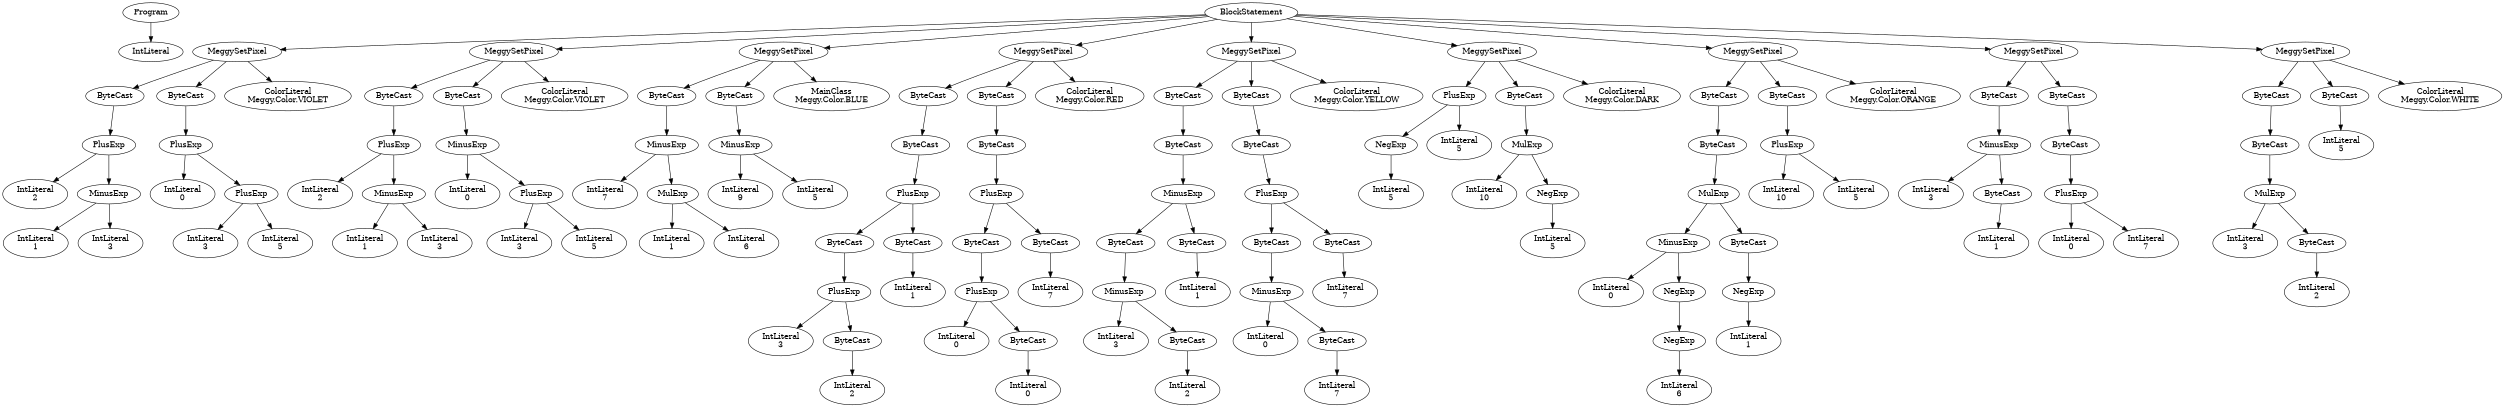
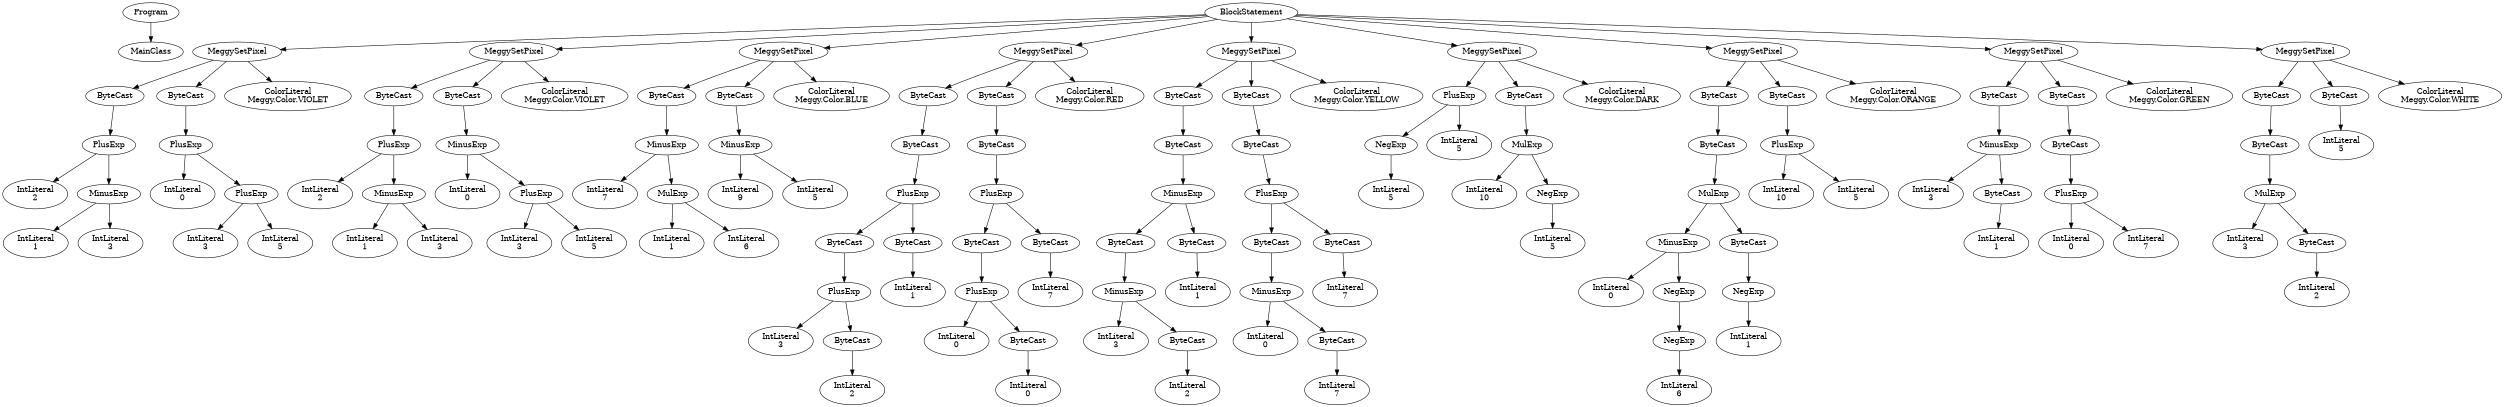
node "IntLiteral": label "IntLiteral" -> "MainClass"
node "MainClass Meggy.Color.BLUE": label "MainClass Meggy.Color.BLUE" -> "ColorLiteral Meggy.Color.BLUE"
node "ColorLiteral Meggy.Color.GREEN": added
